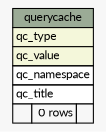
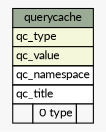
node "querycache": text "0 rows" -> "0 type"
